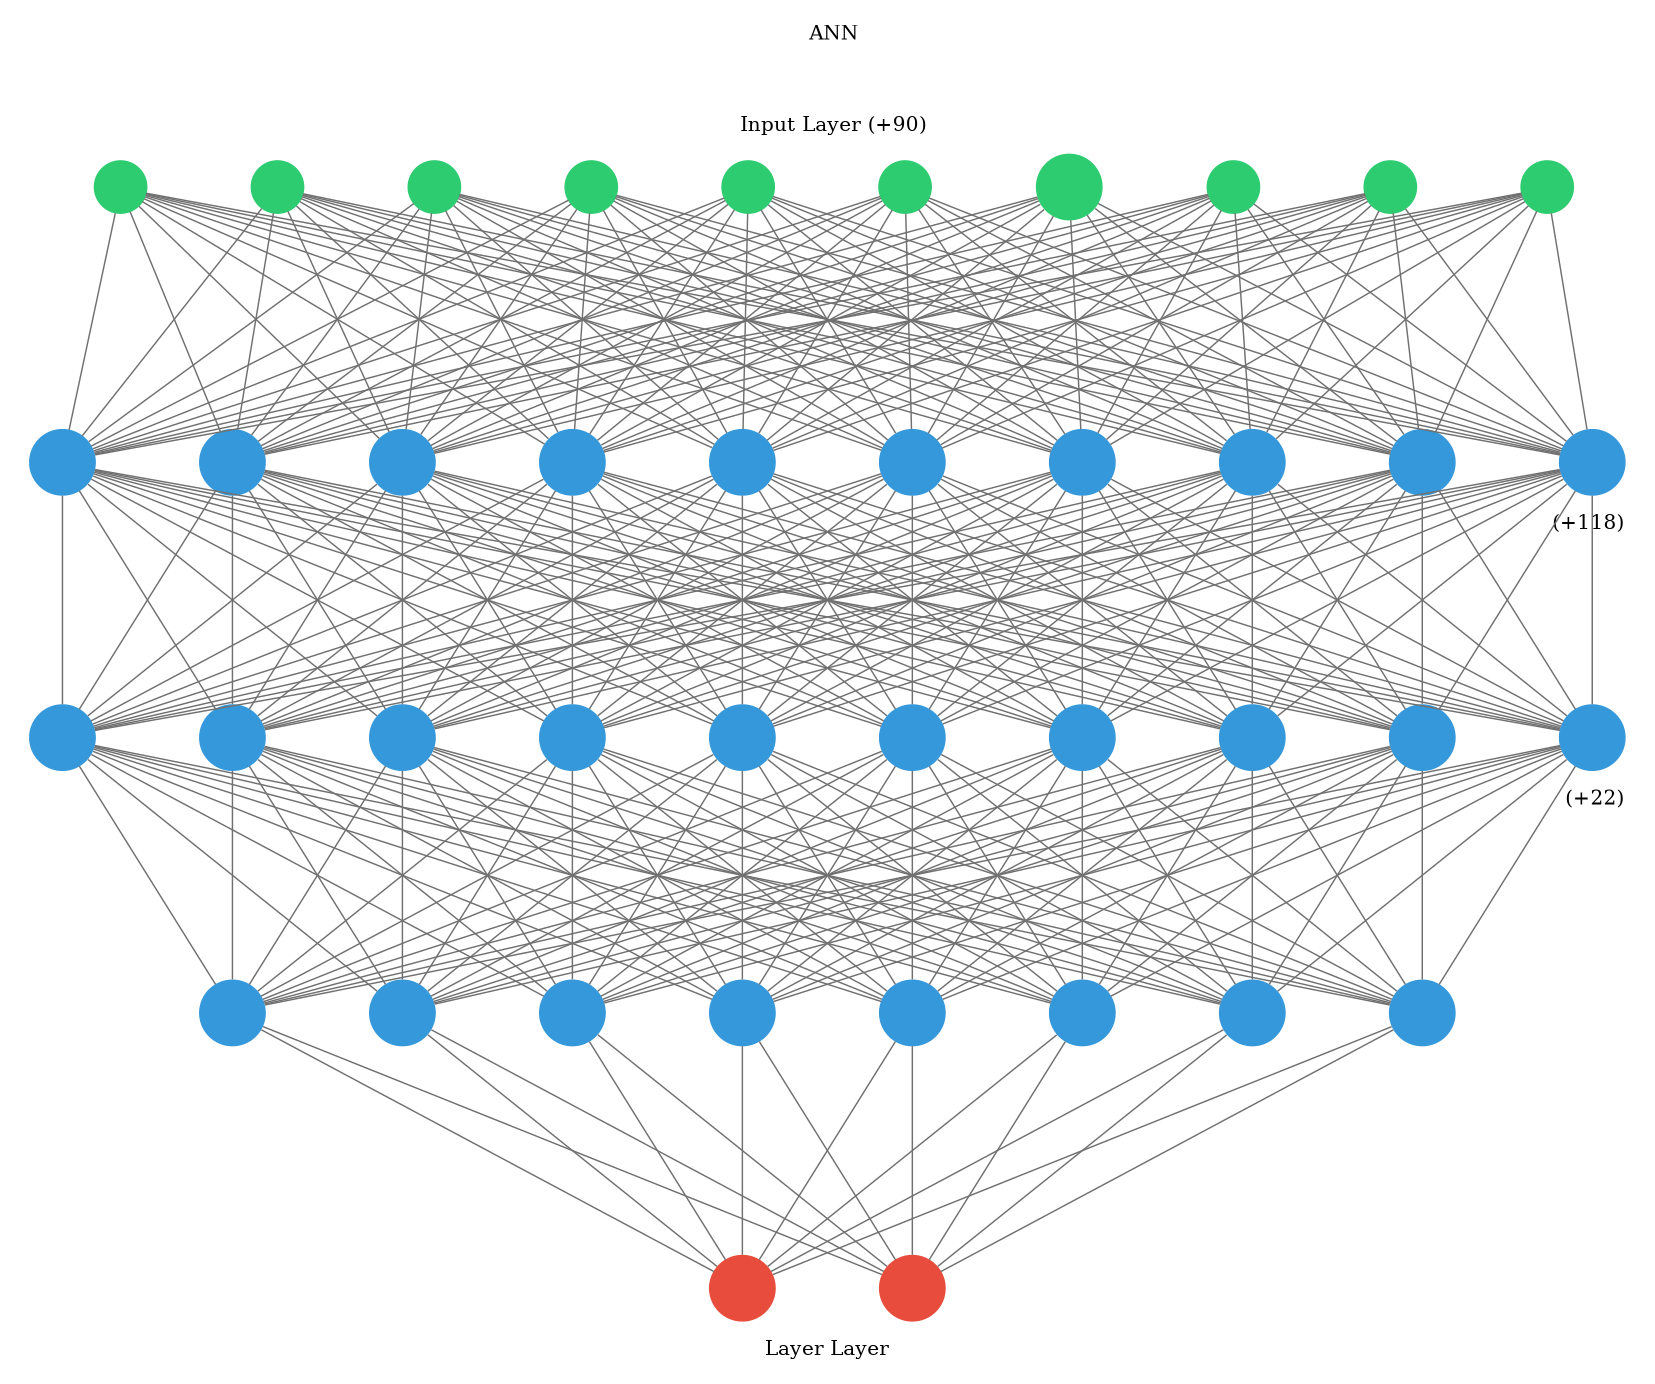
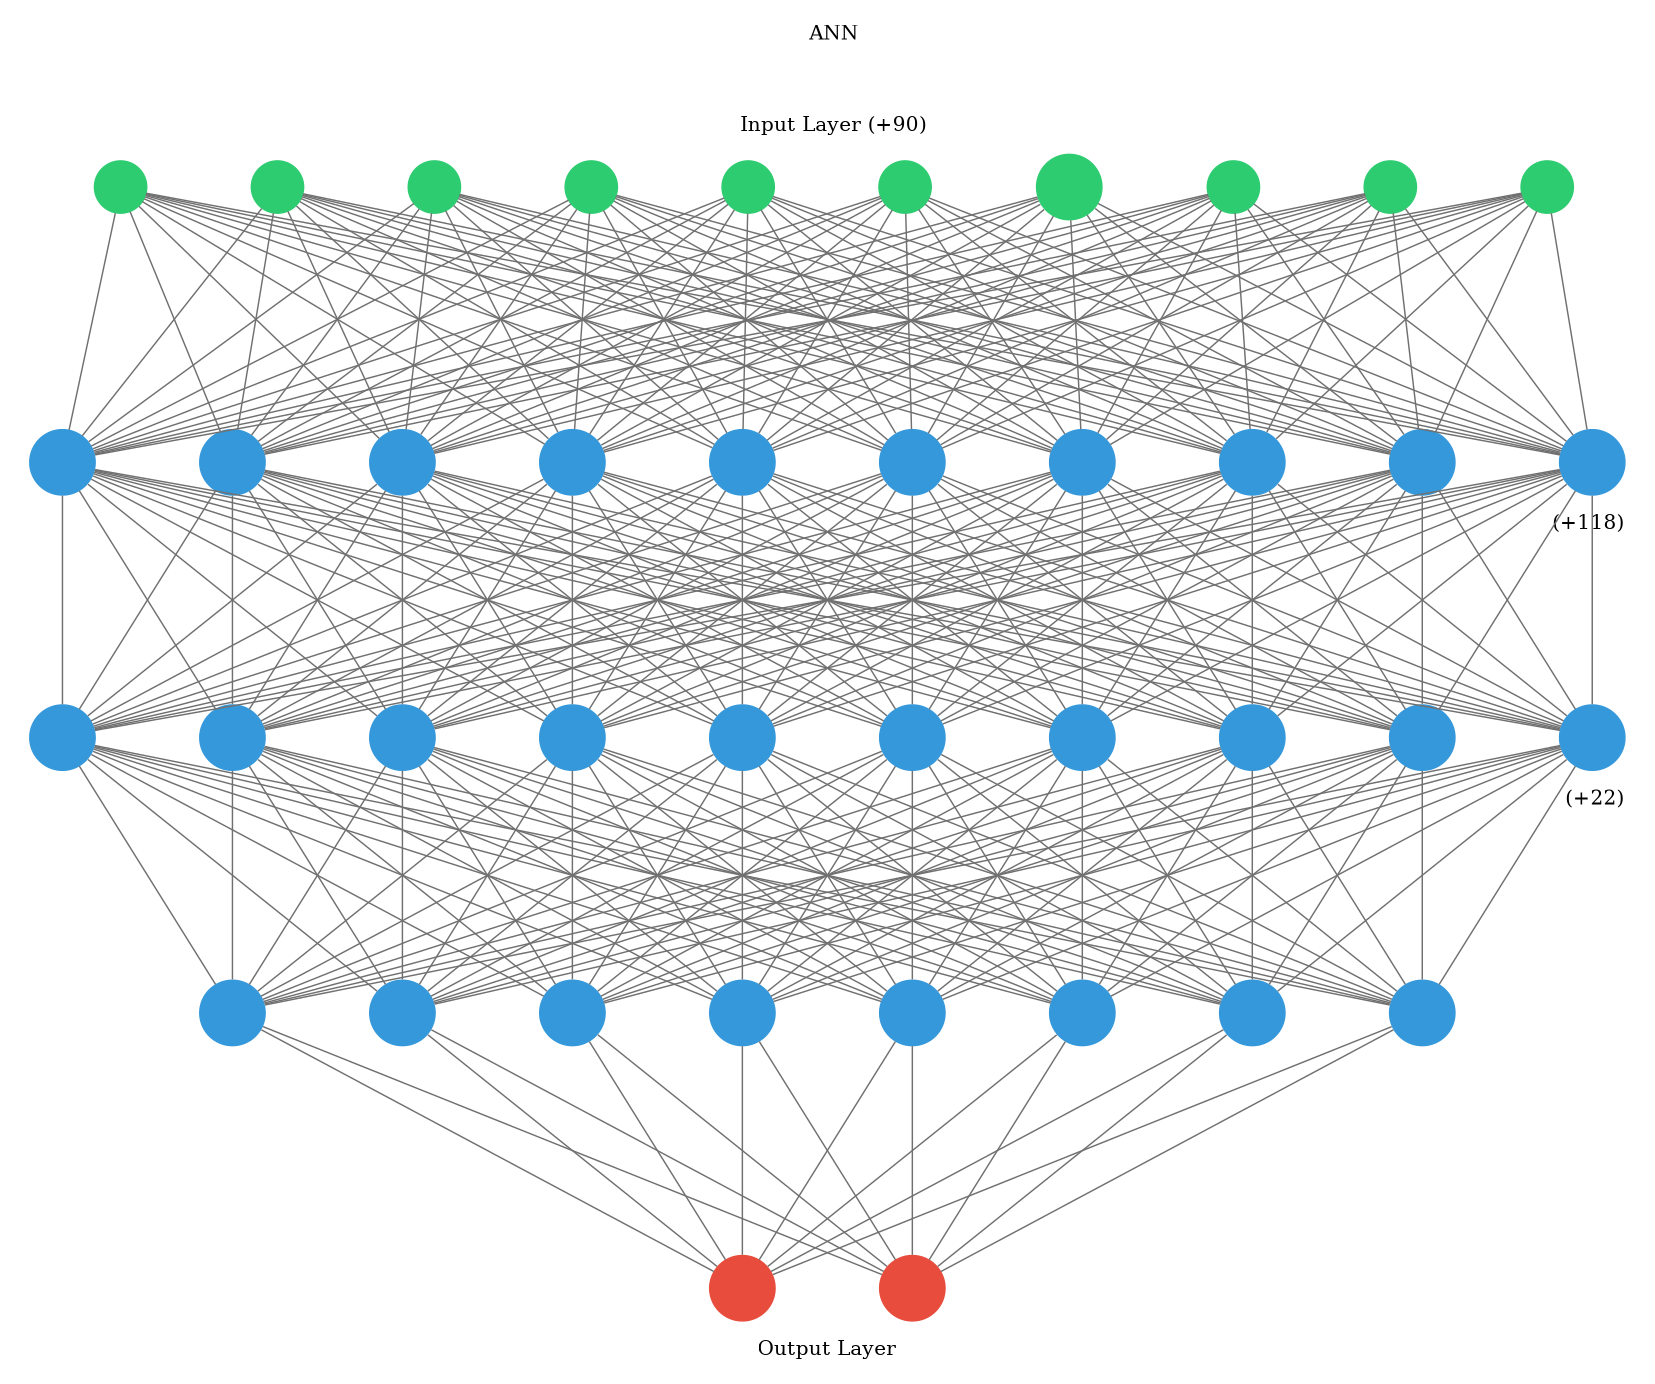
cluster "Layer Layer": label "Layer Layer" -> "Output Layer"
